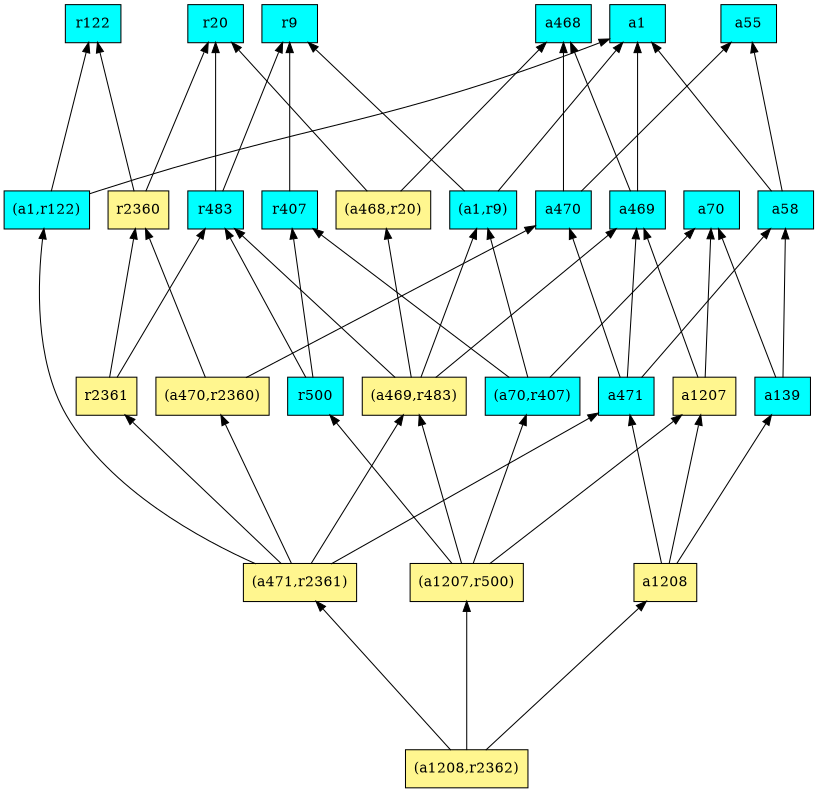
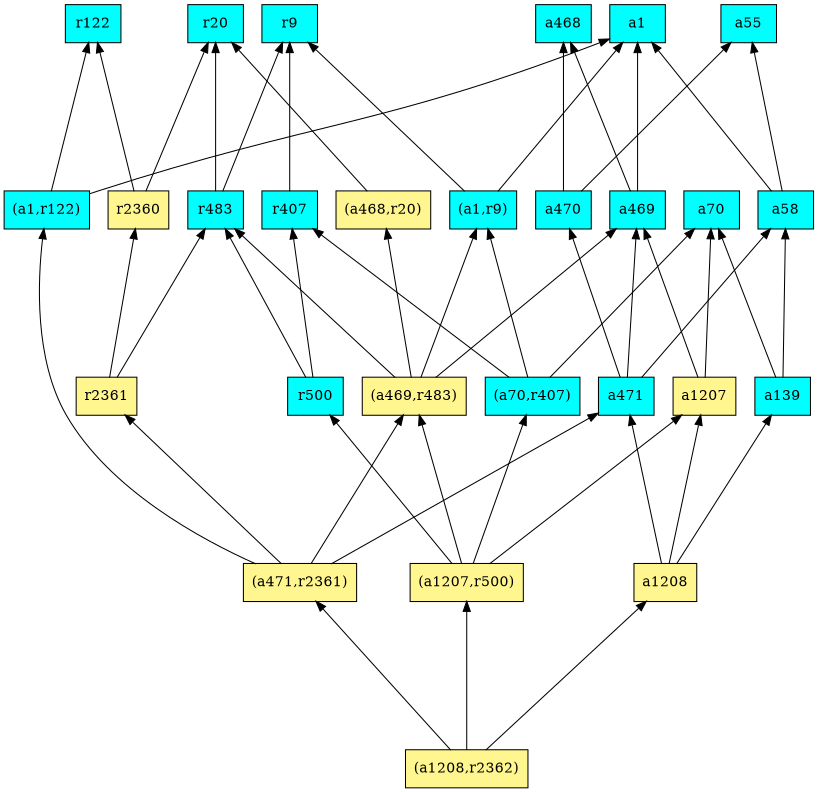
edge "(a468,r20)" -> "a468": removed
node "(a470,r2360)": removed
